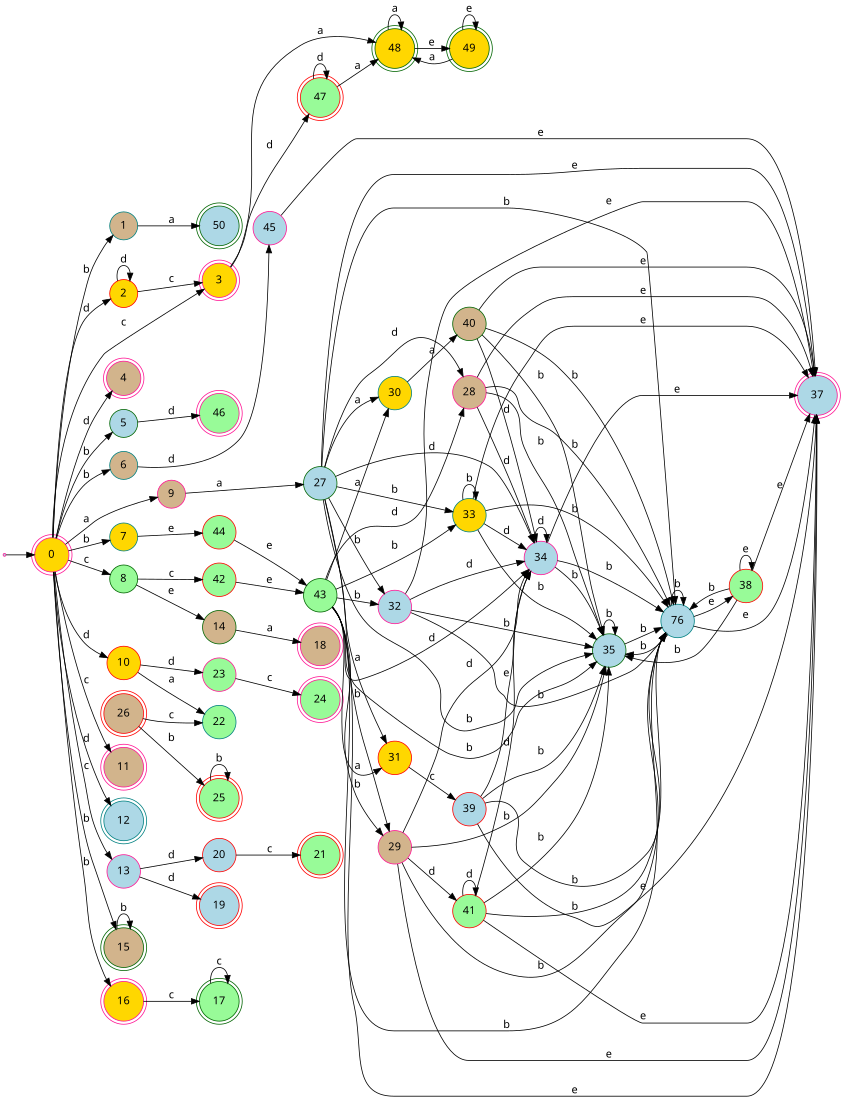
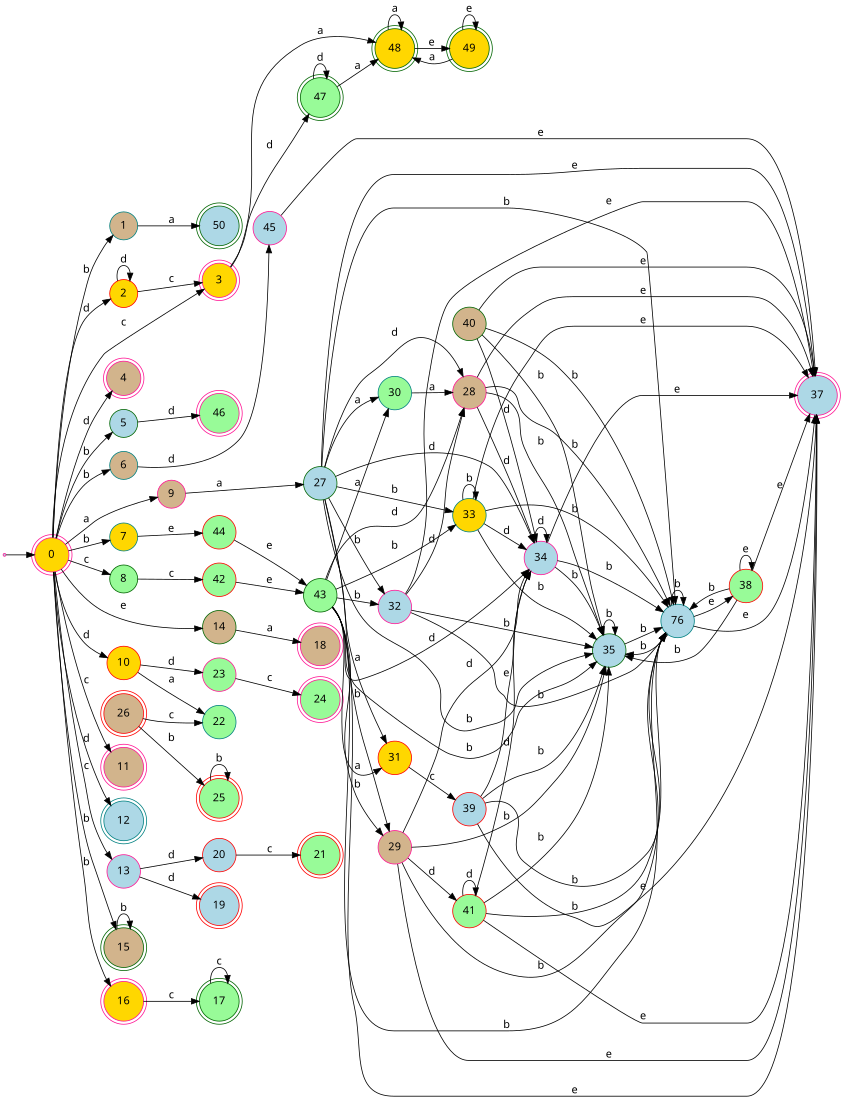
node "47": color red -> darkgreen
edge "30" -> "40": now "30" -> "28"
node "30": fillcolor gold -> palegreen
edge "32" -> "34": now "32" -> "28"
edge "8" -> "14": now "0" -> "14"
